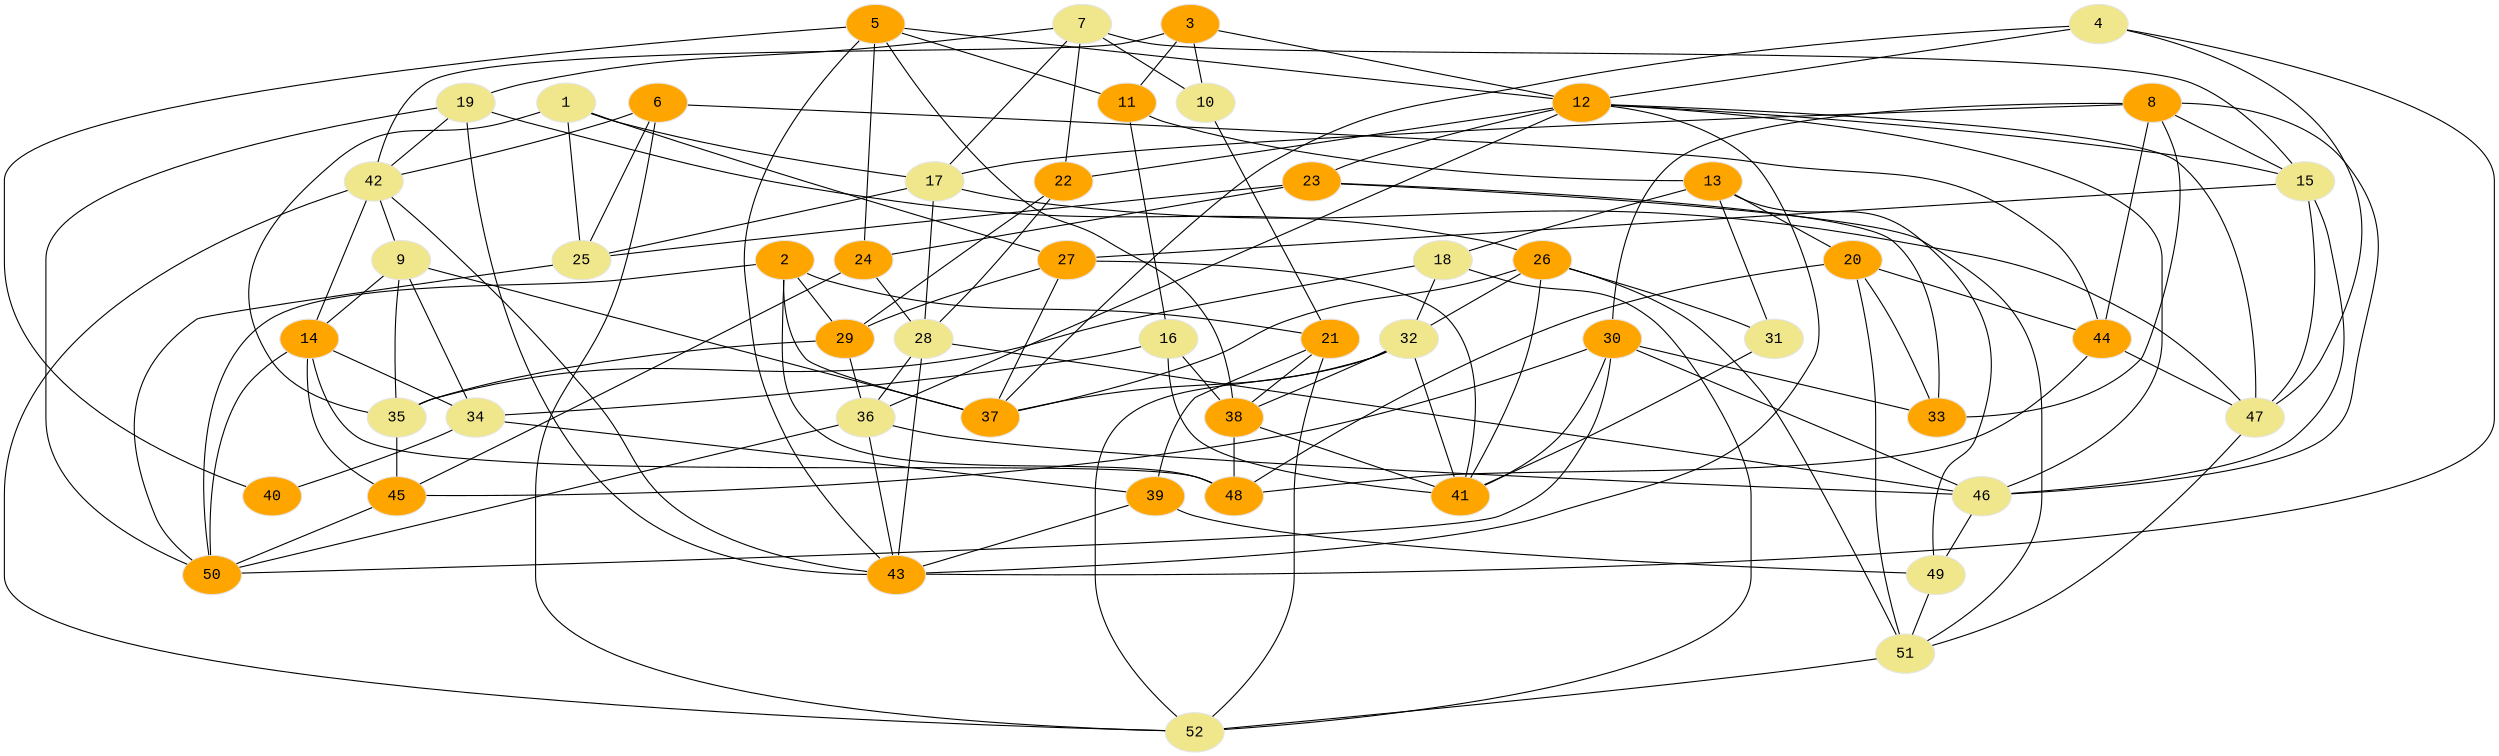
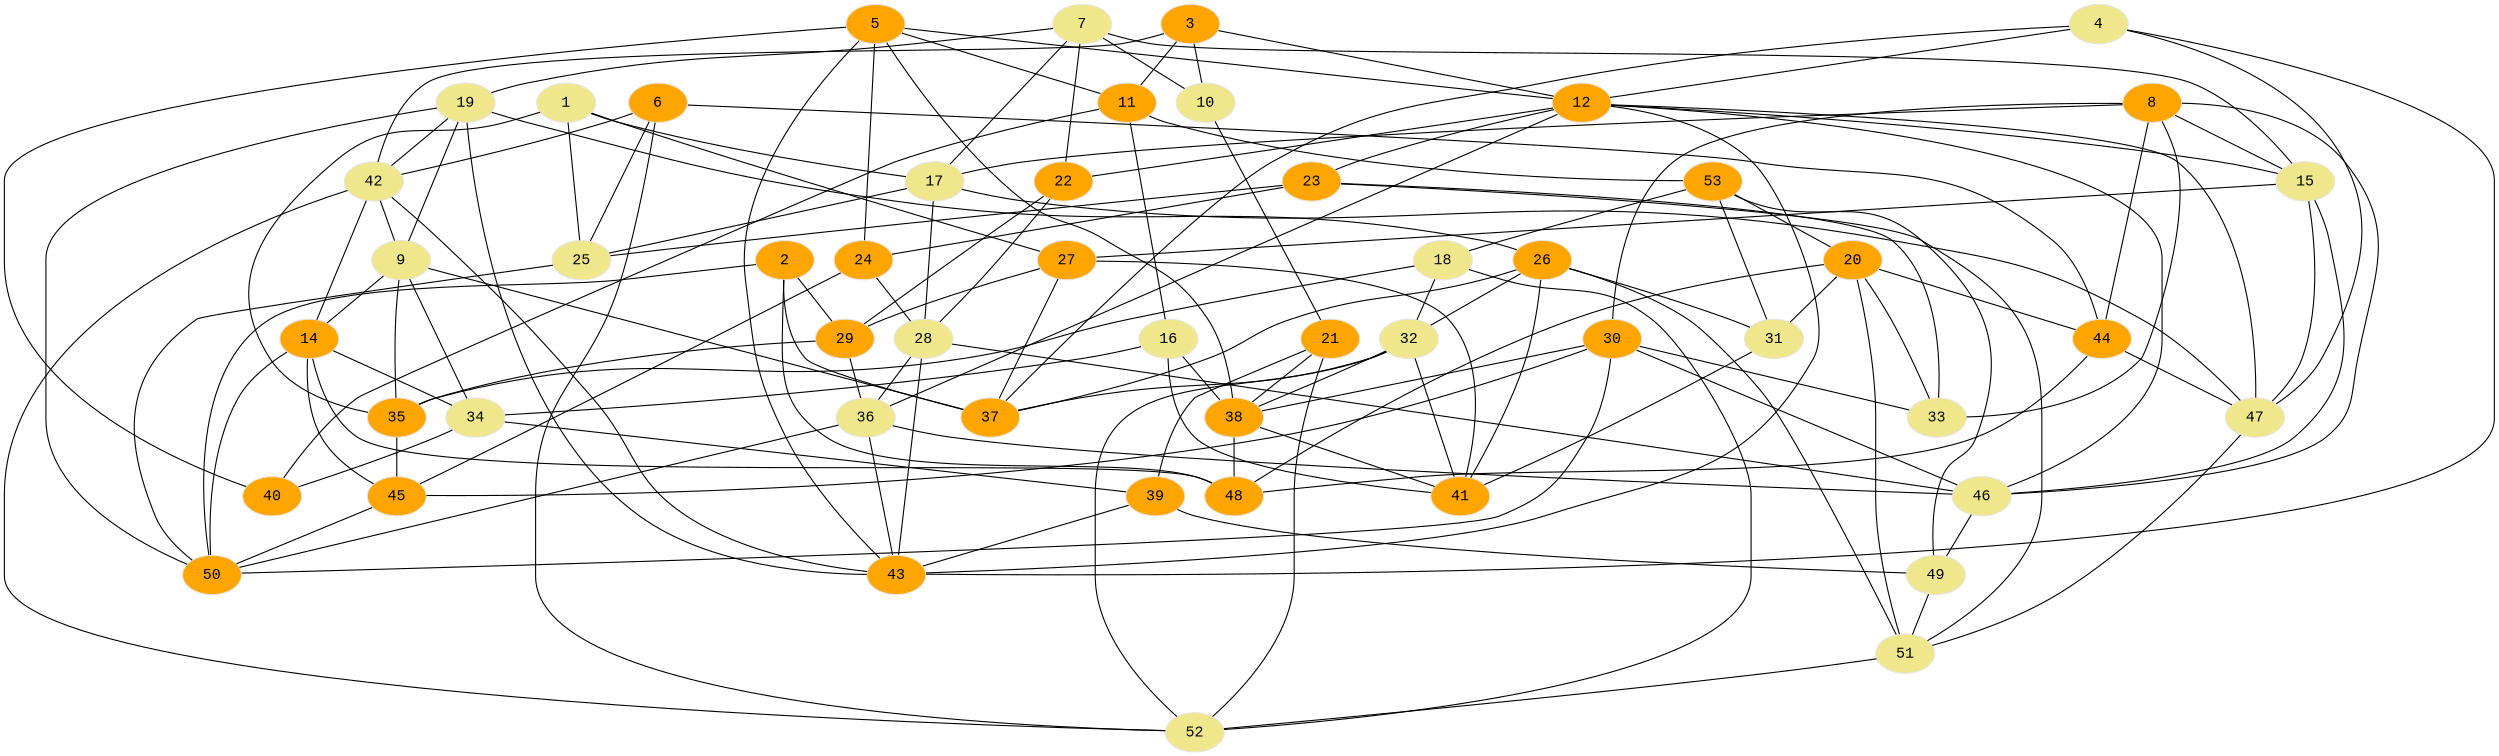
node "13": label "13" -> "53"
edge "19" -- "9": added
edge "11" -- "40": added
edge "20" -- "31": added
edge "2" -- "21": removed
node "35": fillcolor khaki -> orange
node "33": fillcolor orange -> khaki
edge "30" -- "41": now "30" -- "38"
